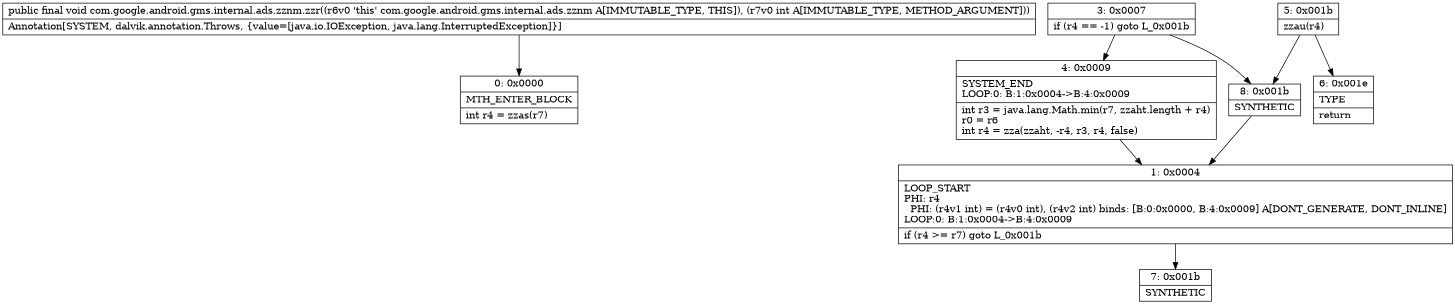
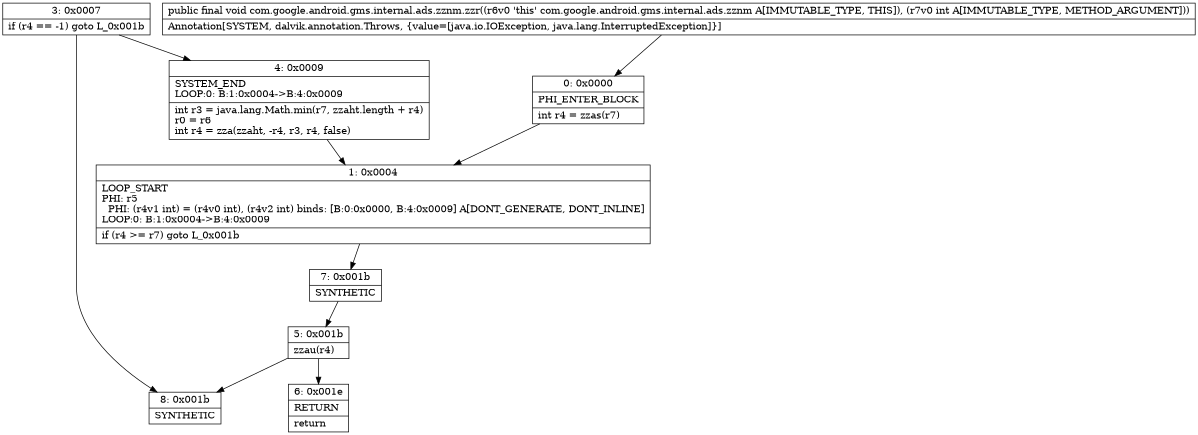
node "0: 0x0000": text "MTH_ENTER_BLOCK" -> "PHI_ENTER_BLOCK"
node "6: 0x001e": text "TYPE" -> "RETURN"
edge "8: 0x001b" -> "1: 0x0004": now "0: 0x0000" -> "1: 0x0004"
node "1: 0x0004": text "PHI: r4" -> "PHI: r5"
edge "7: 0x001b" -> "5: 0x001b": added
